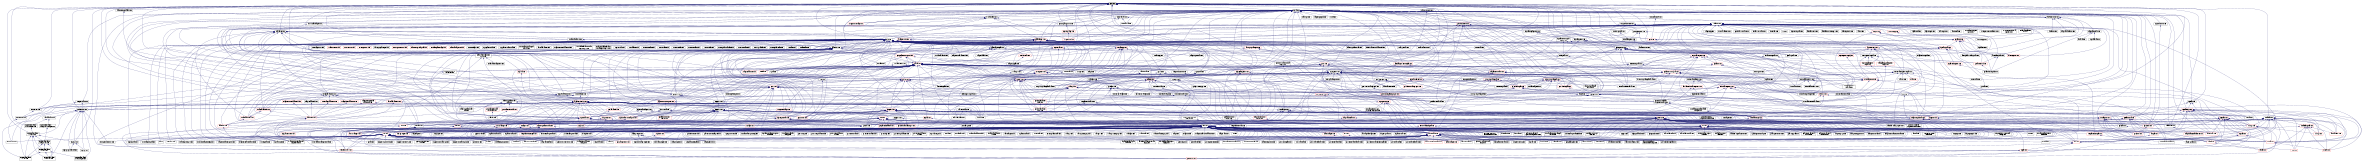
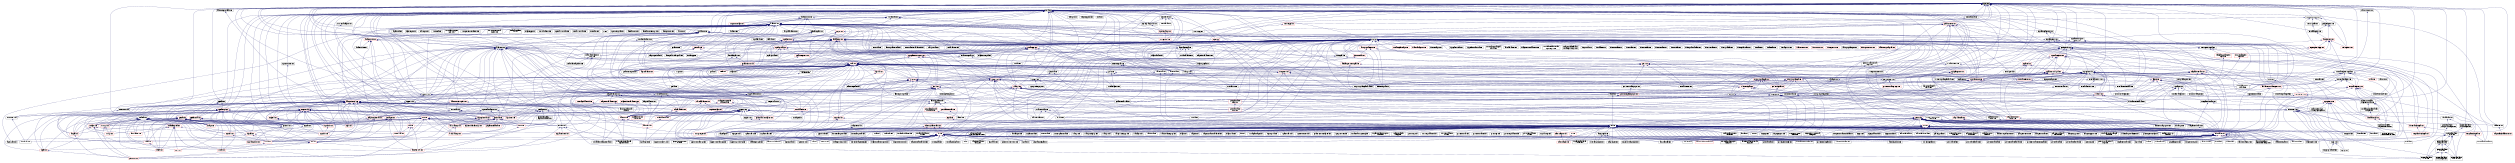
node "thread_group.hpp": added
